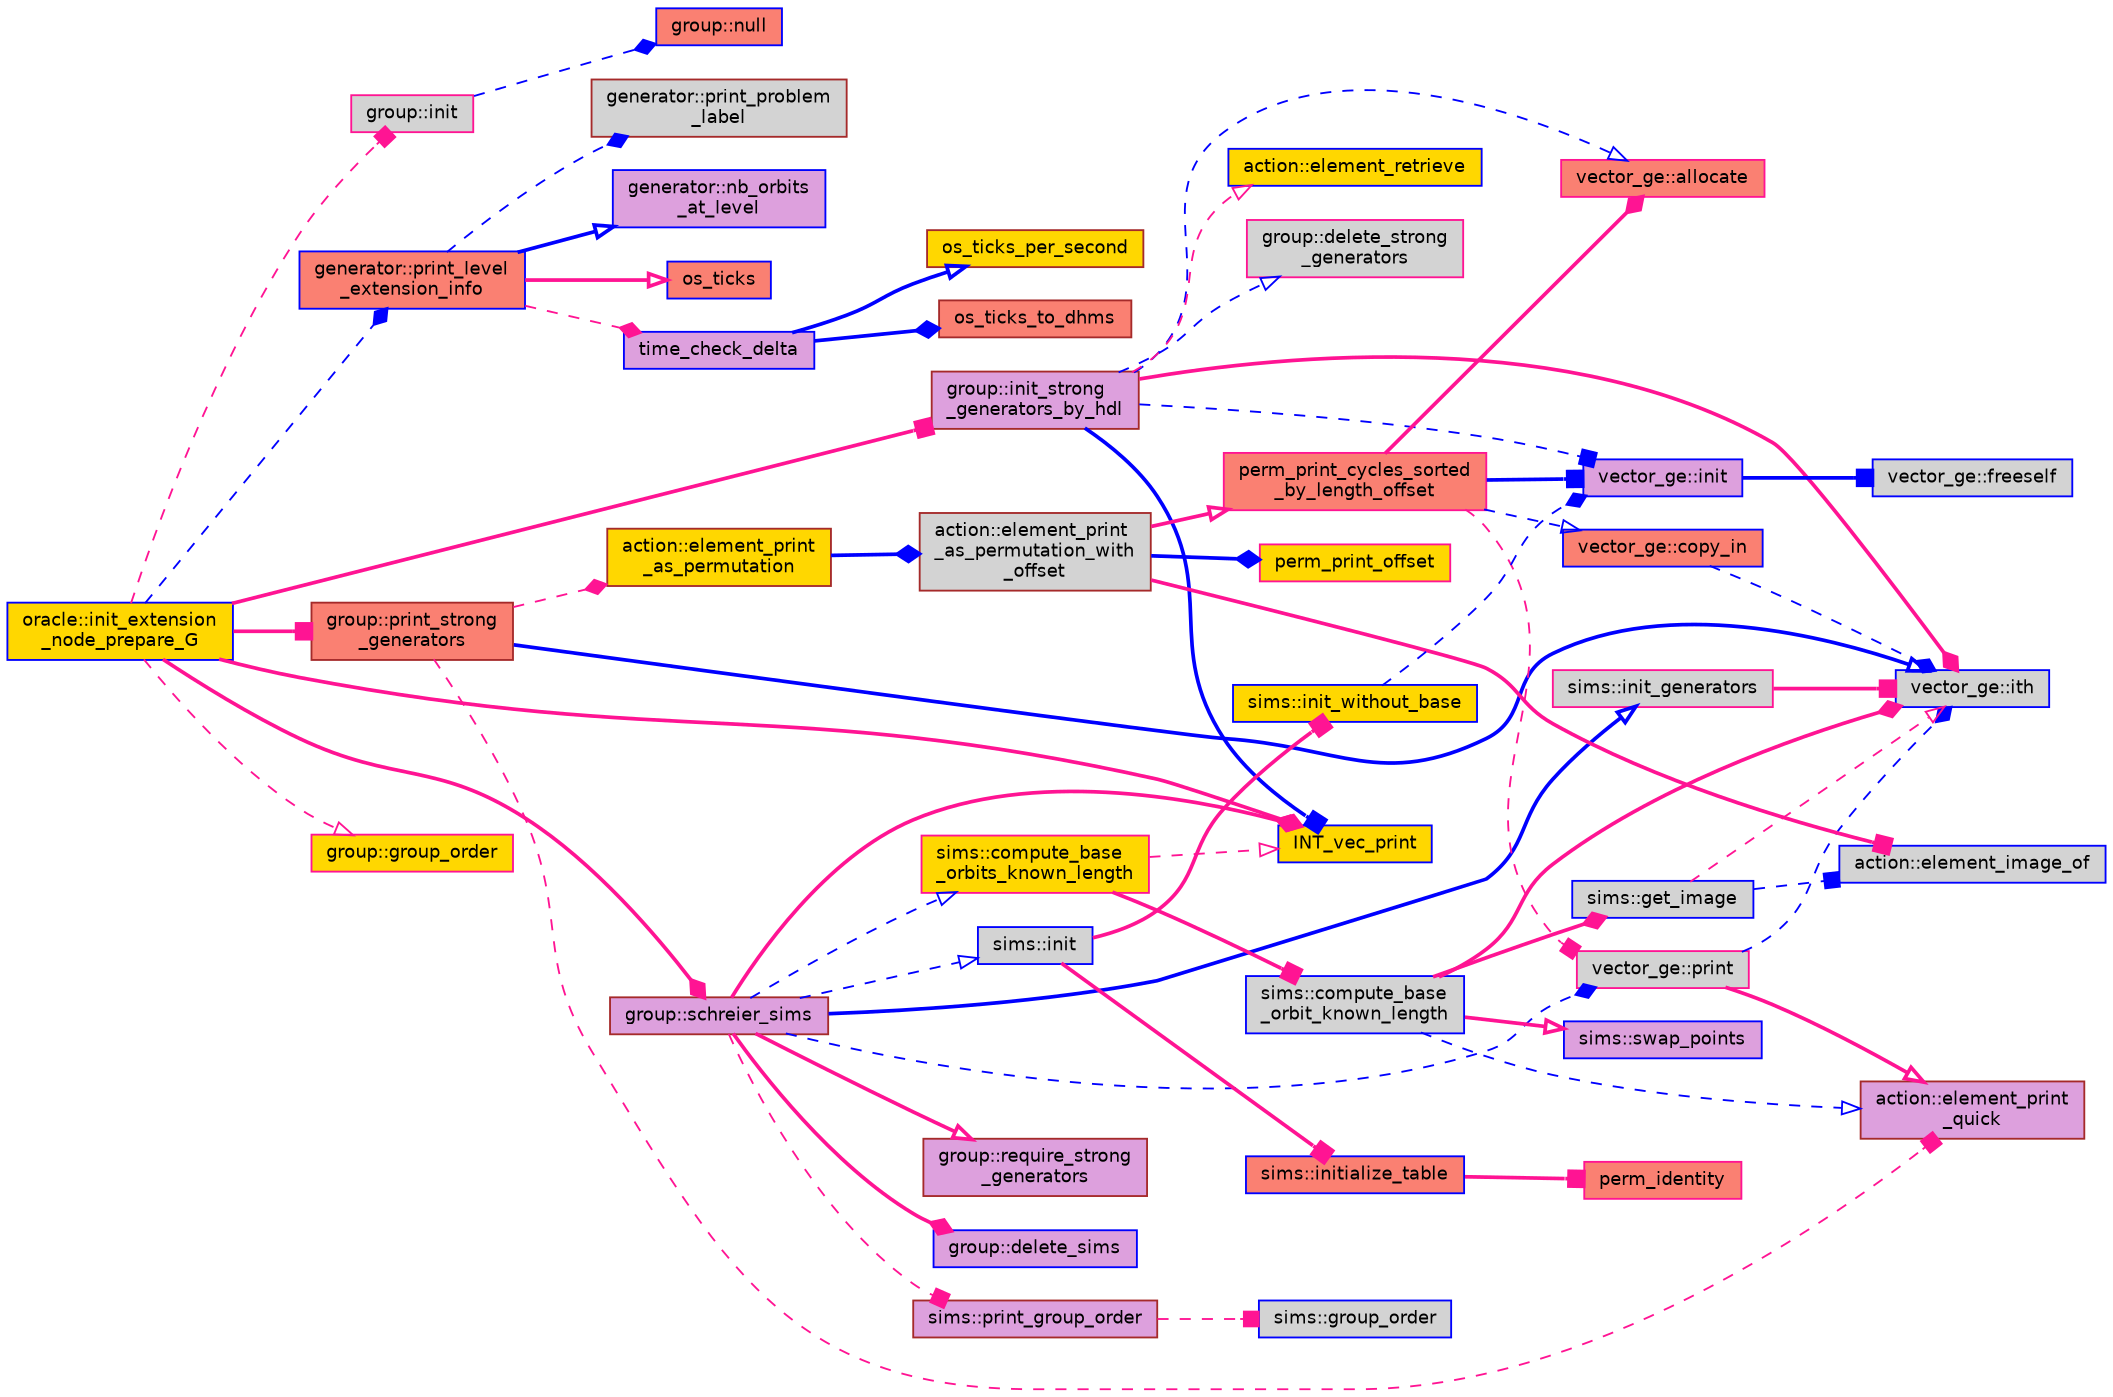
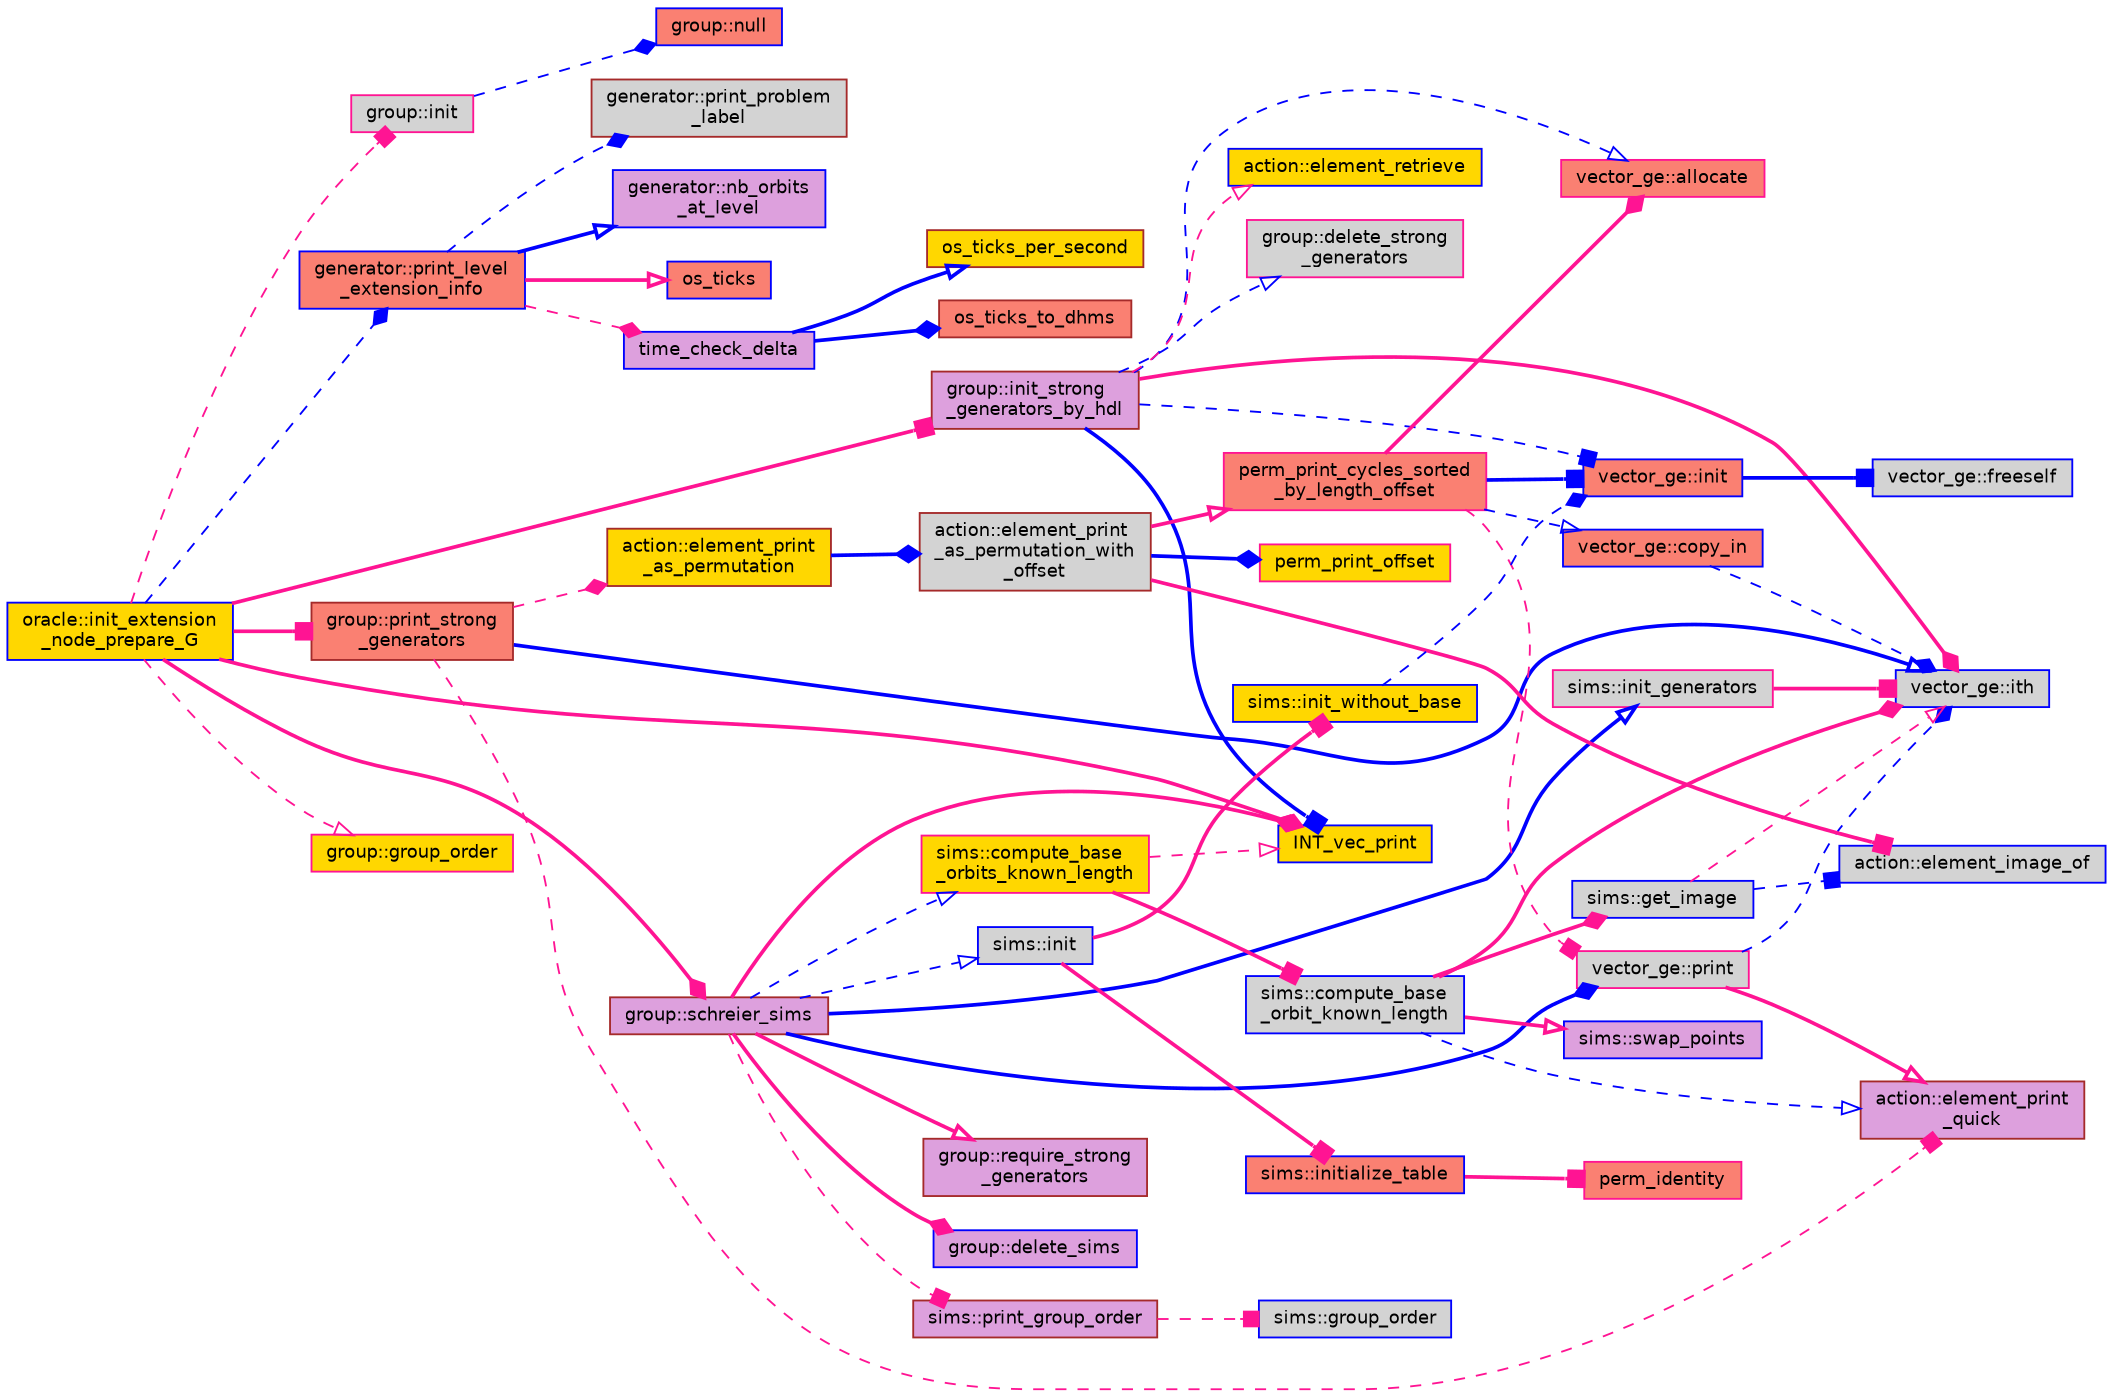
node "vector_ge::init": fillcolor plum -> salmon
edge "group::schreier_sims" -> "vector_ge::print": style dashed -> bold
